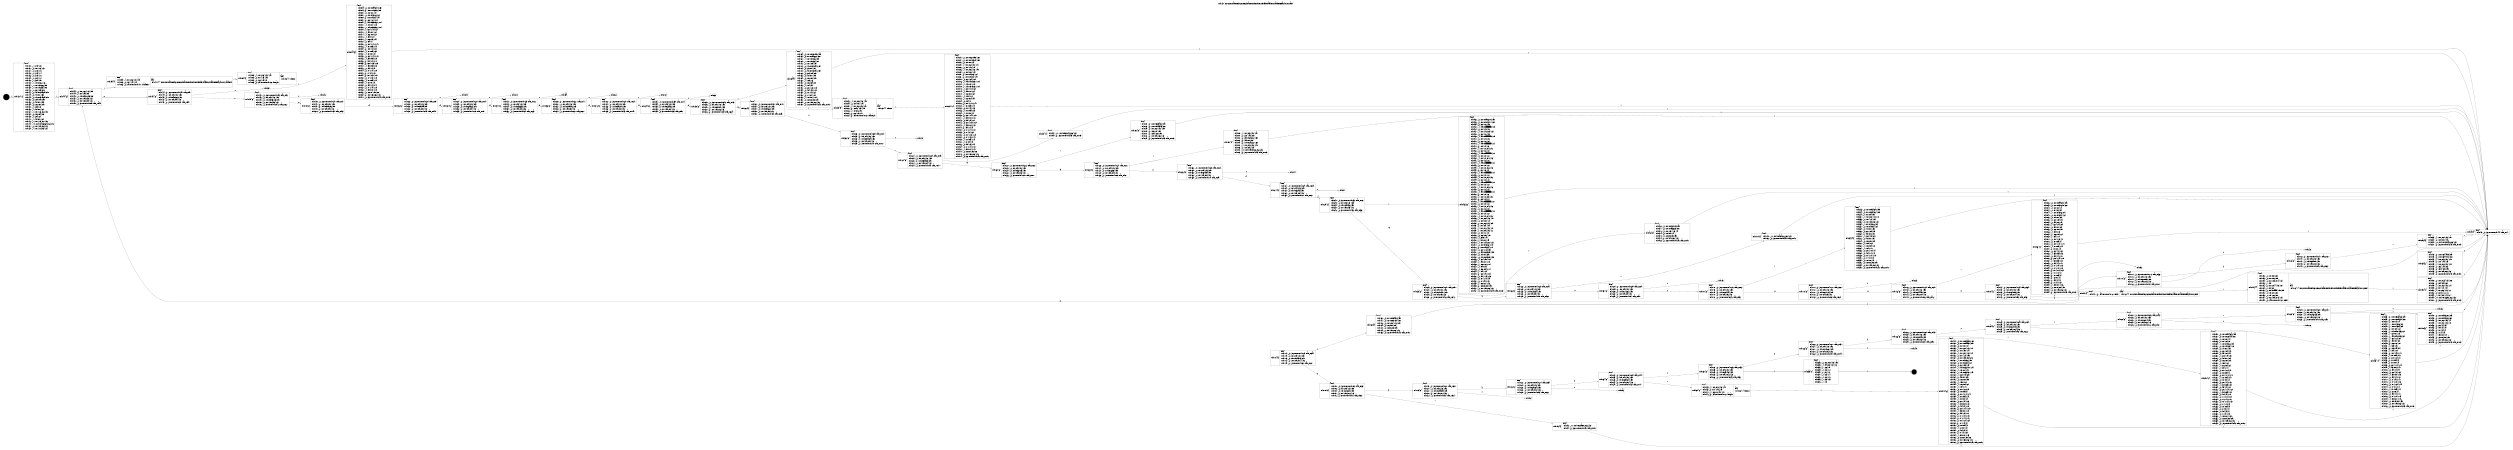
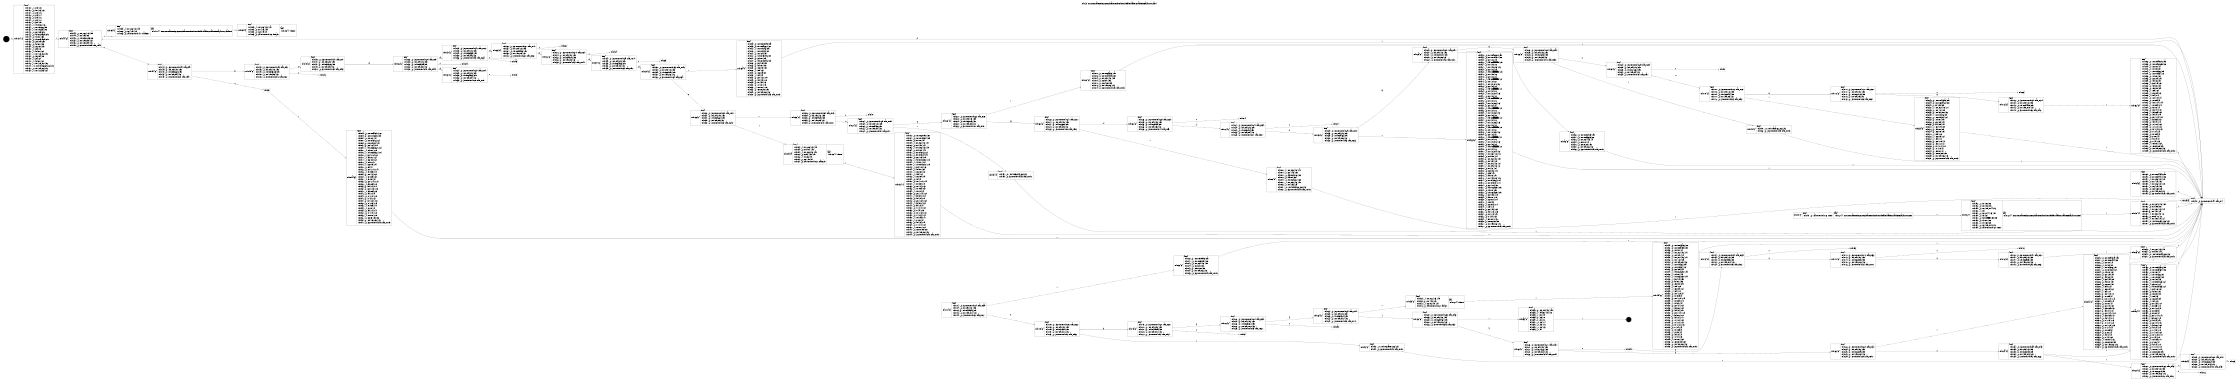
edge "0x401524 [28]" -> "0x401540 [28]": now "0x401508 [28]" -> "0x401540 [28]"
edge "0x401738 [28]" -> "0x401754 [28]": now "0x4024bd" -> "0x401754 [28]"
node "0x40191e [53]": removed
